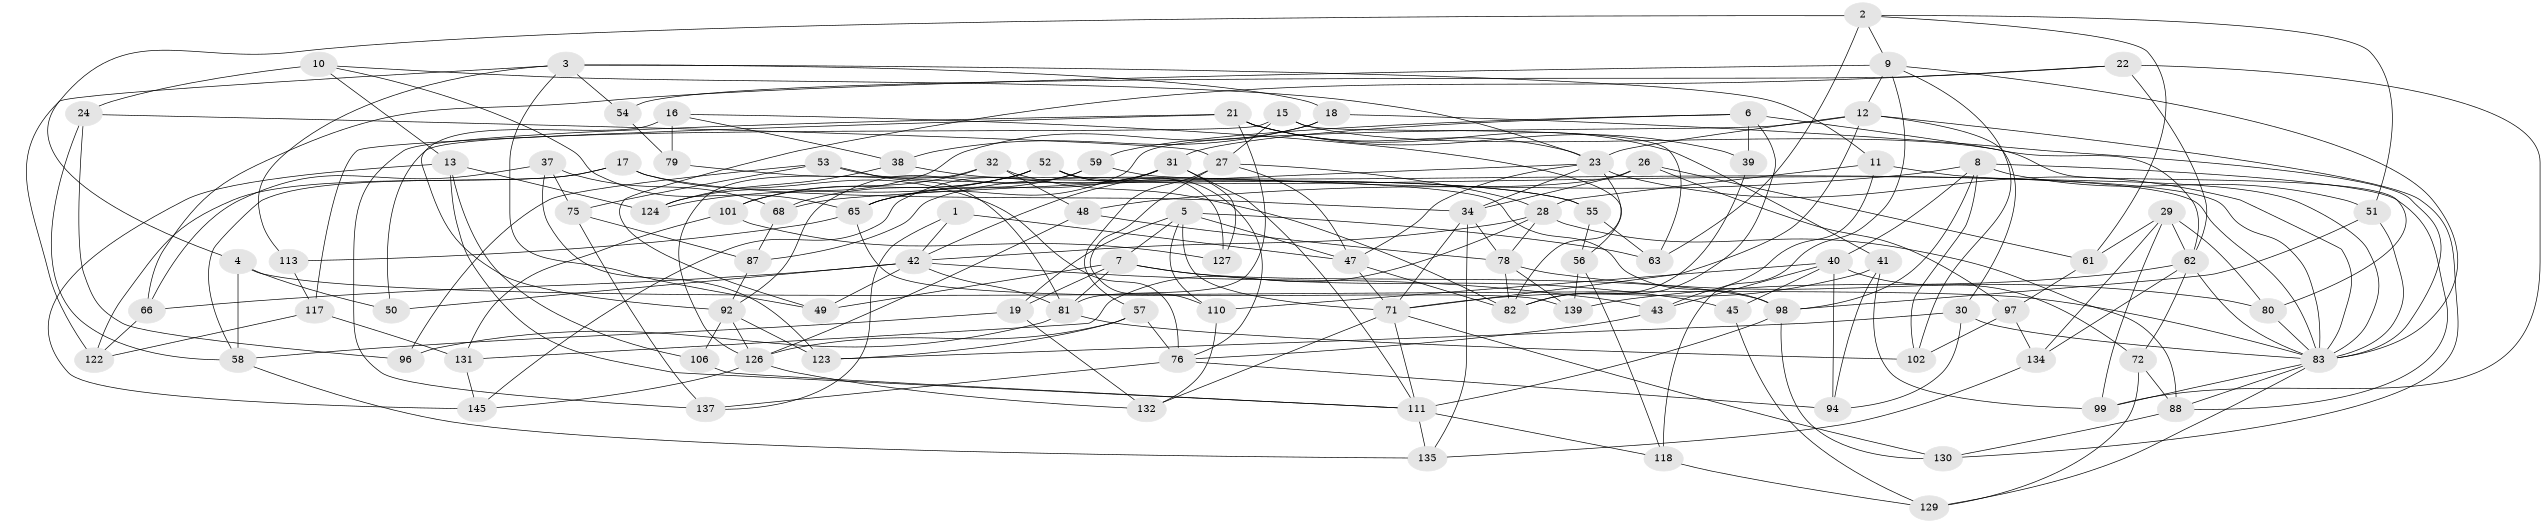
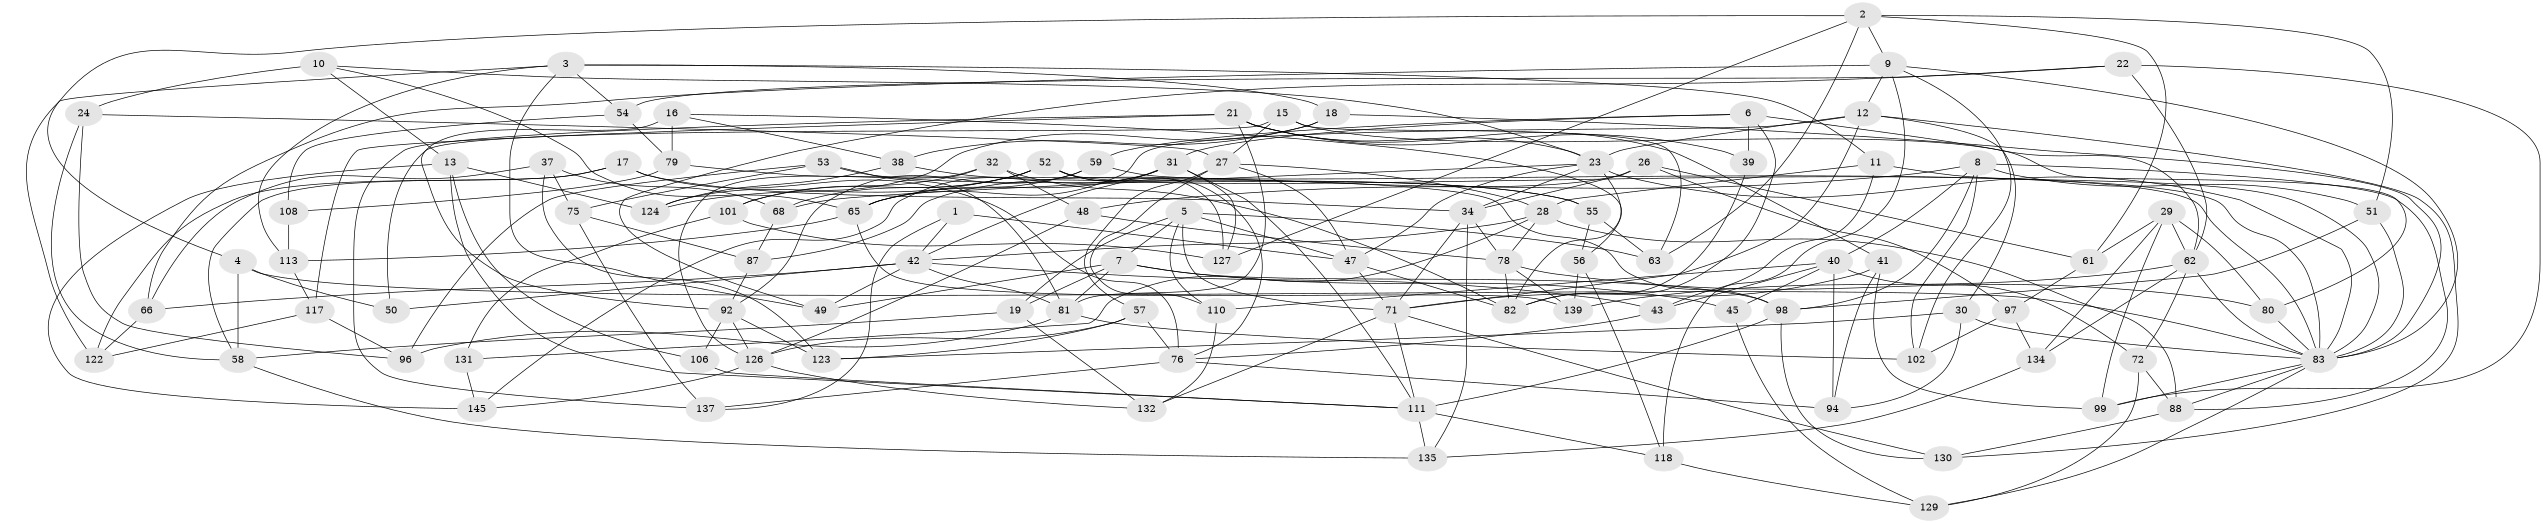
edge "2" -- "127": added
node "108": added
edge "117" -- "131": now "117" -- "96"
